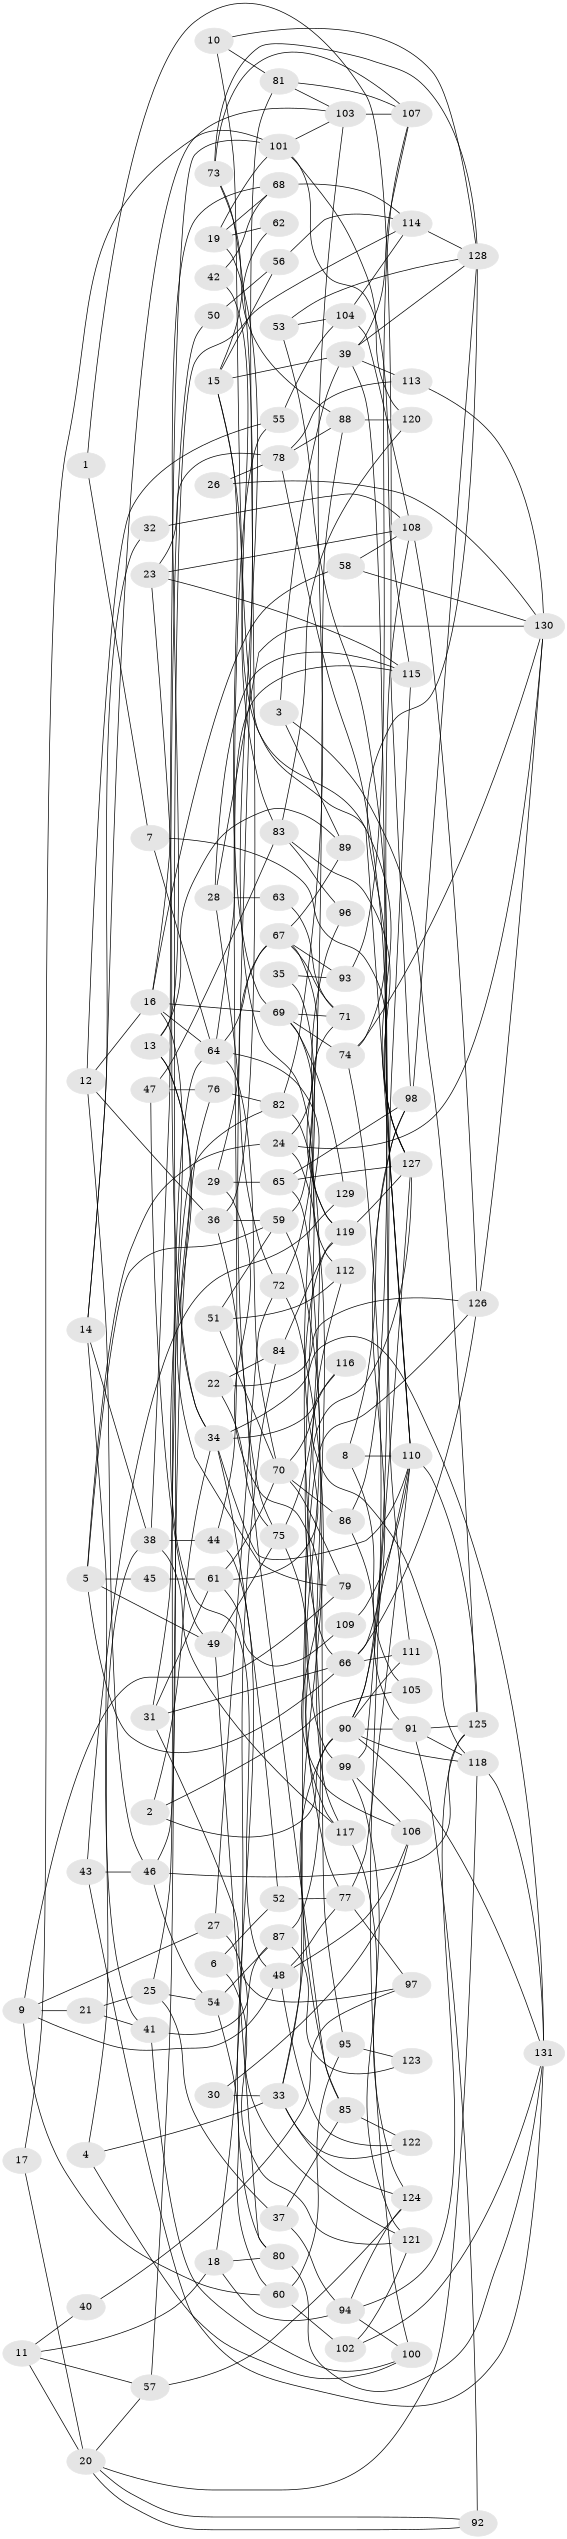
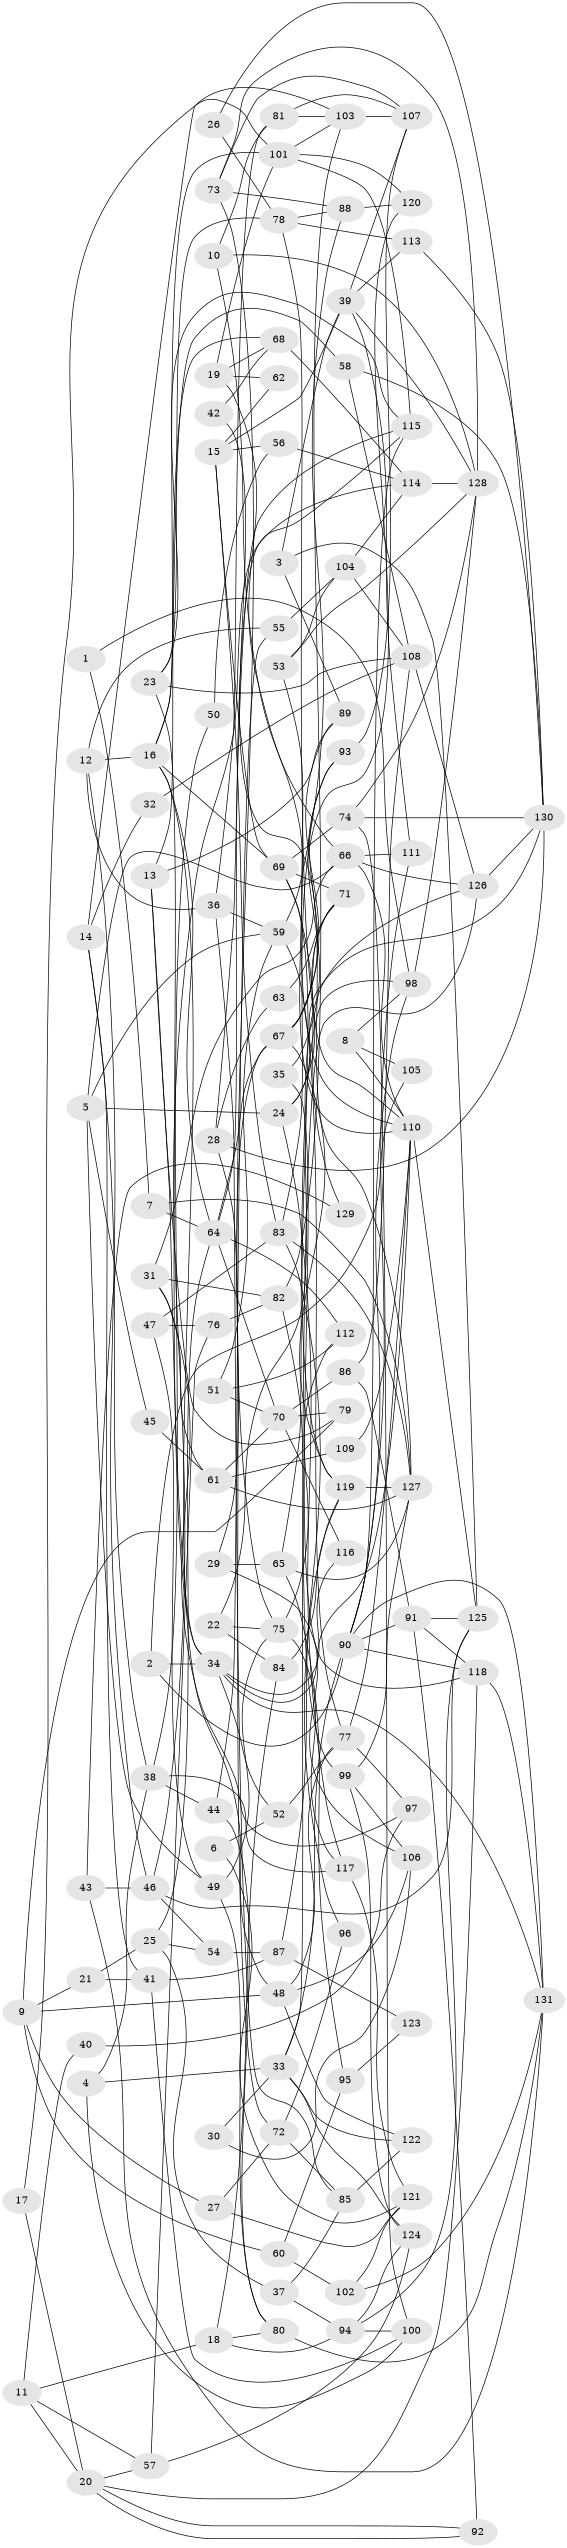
edge "54" -- "60": removed
